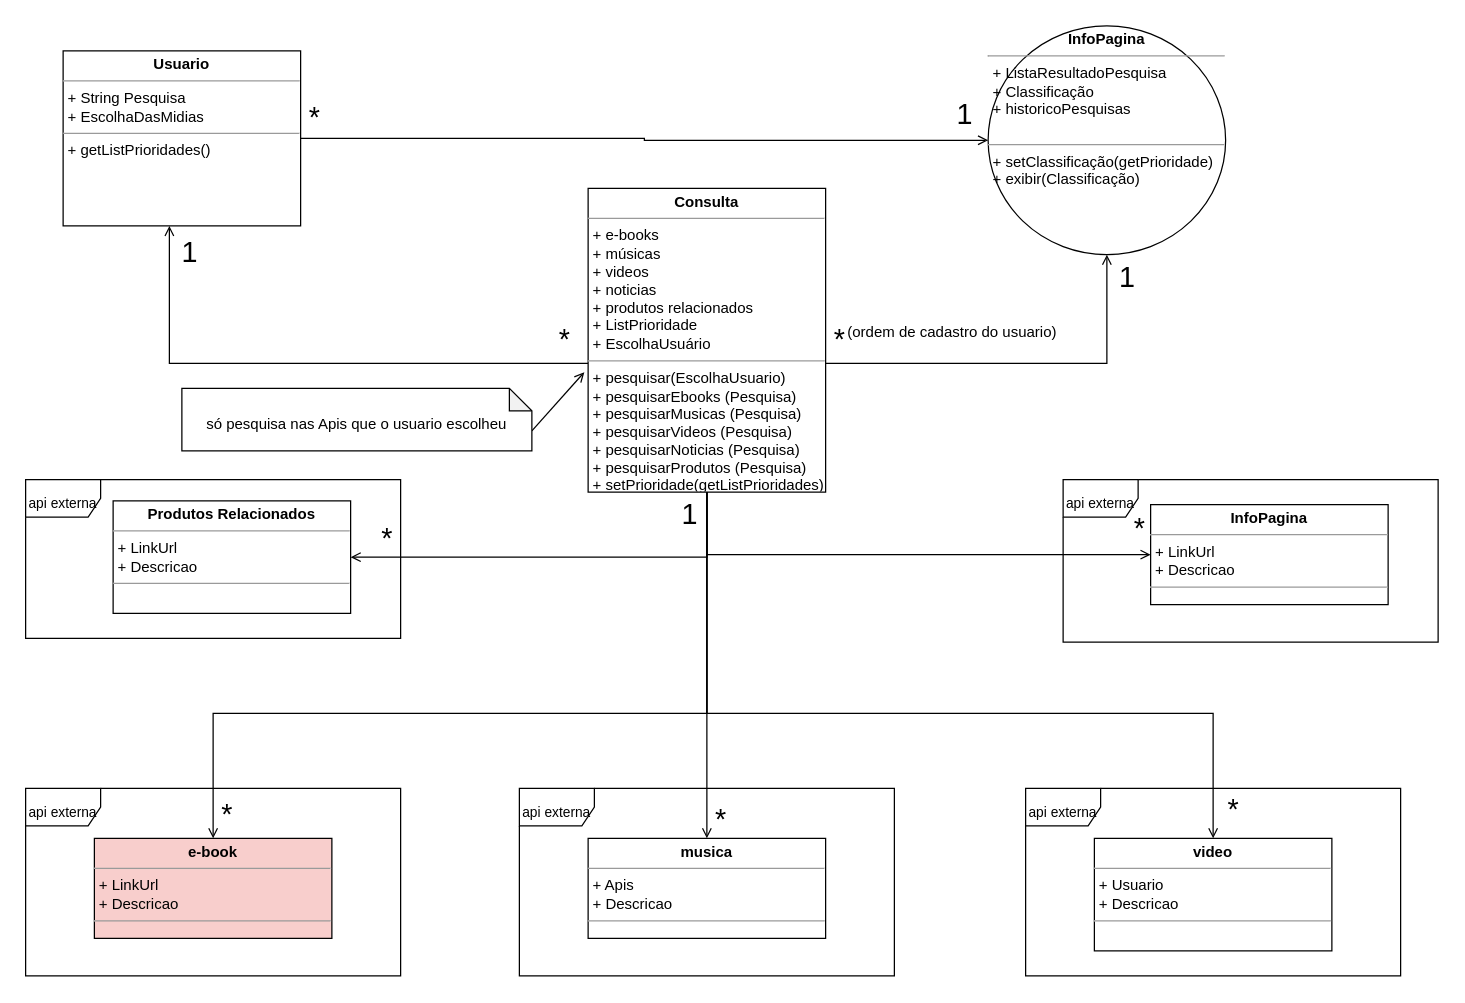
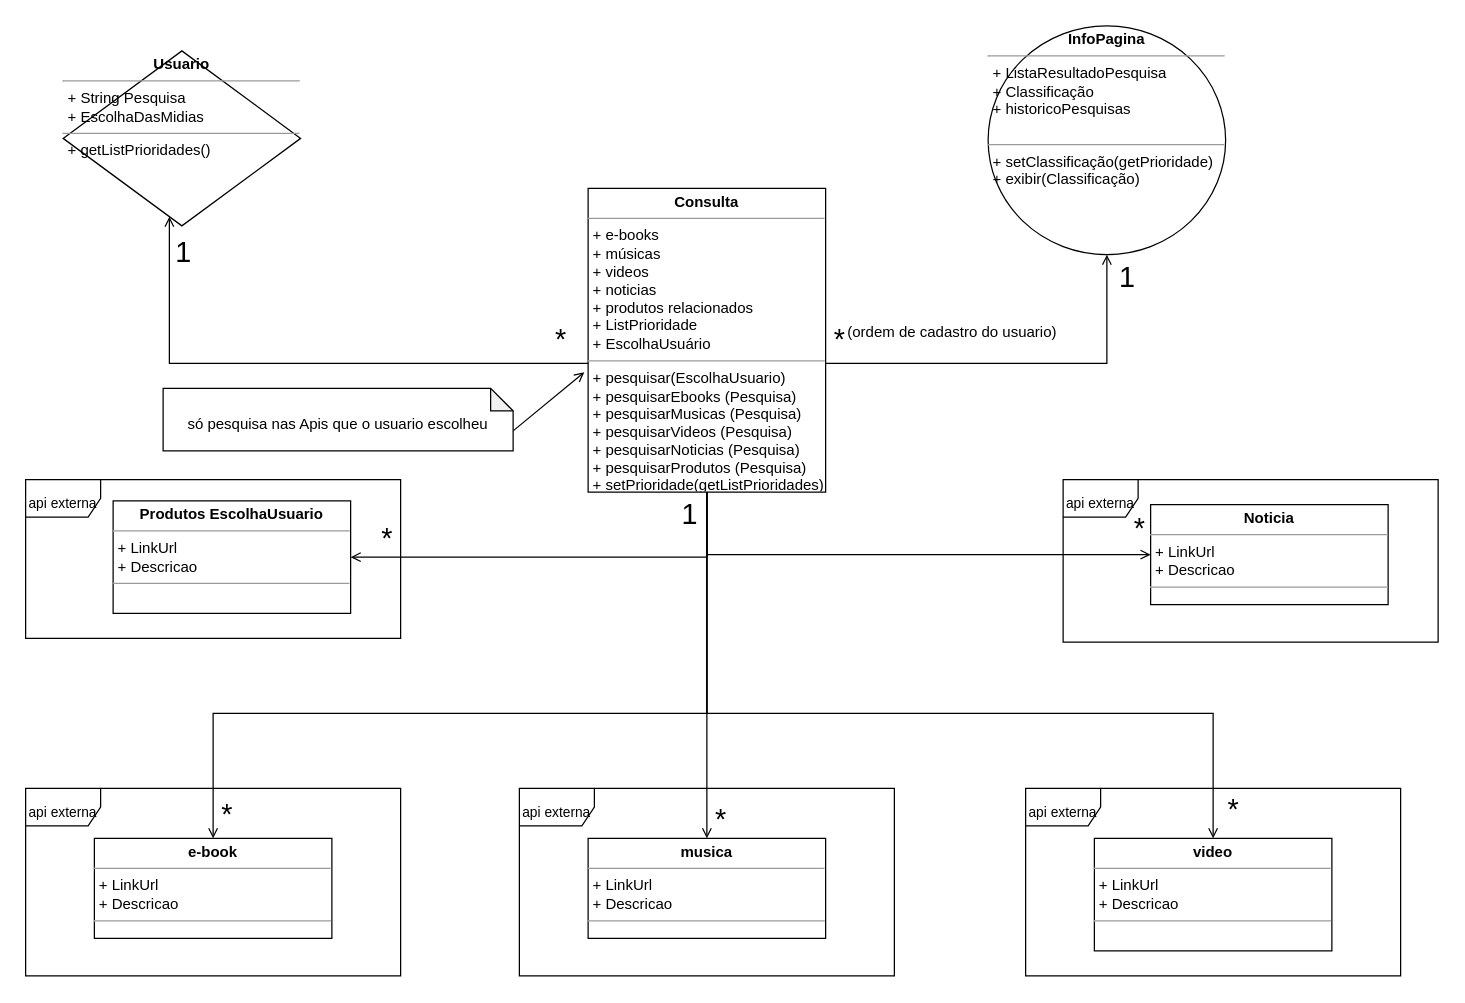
node "Usuario + String Pesquisa + EscolhaDasMidias + getListPrioridades()": shape rectangle -> diamond
edge "Usuario + String Pesquisa + EscolhaDasMidias + getListPrioridades()" -> "InfoPagina + ListaResultadoPesquisa + Classificação + historicoPesquisas + setClassificação(getPrioridade) + exibir(Classificação)": removed, labels "*", "1"
node "só pesquisa nas Apis que o usuario escolheu": moved (357, 419) -> (338, 419)
node "Produtos Relacionados + LinkUrl + Descricao": label "Produtos Relacionados + LinkUrl + Descricao" -> "Produtos EscolhaUsuario + LinkUrl + Descricao"
node "InfoPagina + LinkUrl + Descricao": label "InfoPagina + LinkUrl + Descricao" -> "Noticia + LinkUrl + Descricao"
node "musica + Apis + Descricao": label "musica + Apis + Descricao" -> "musica + LinkUrl + Descricao"
node "video + Usuario + Descricao": label "video + Usuario + Descricao" -> "video + LinkUrl + Descricao"
node "e-book + LinkUrl + Descricao": fillcolor #f8cecc -> #ffffff
